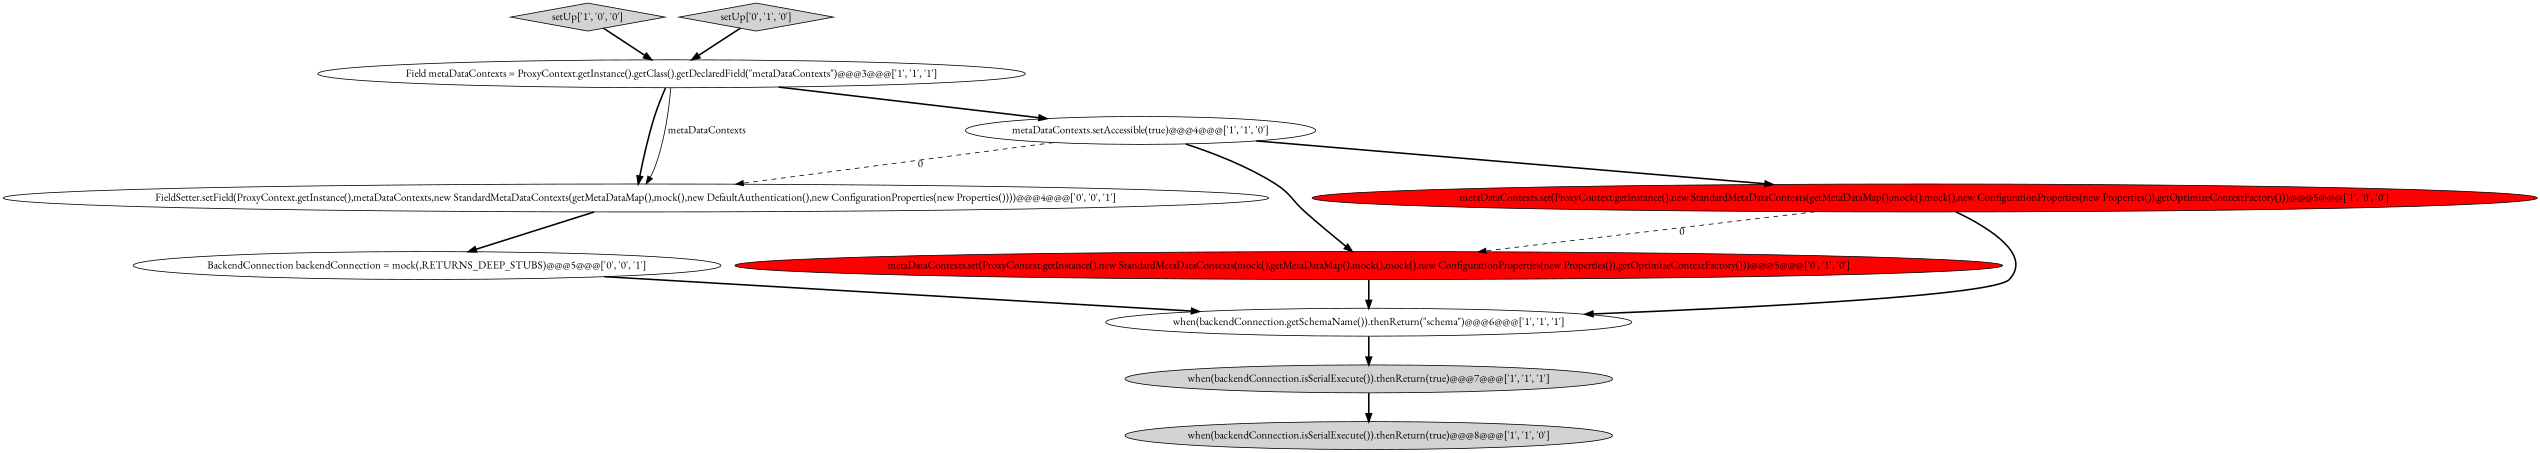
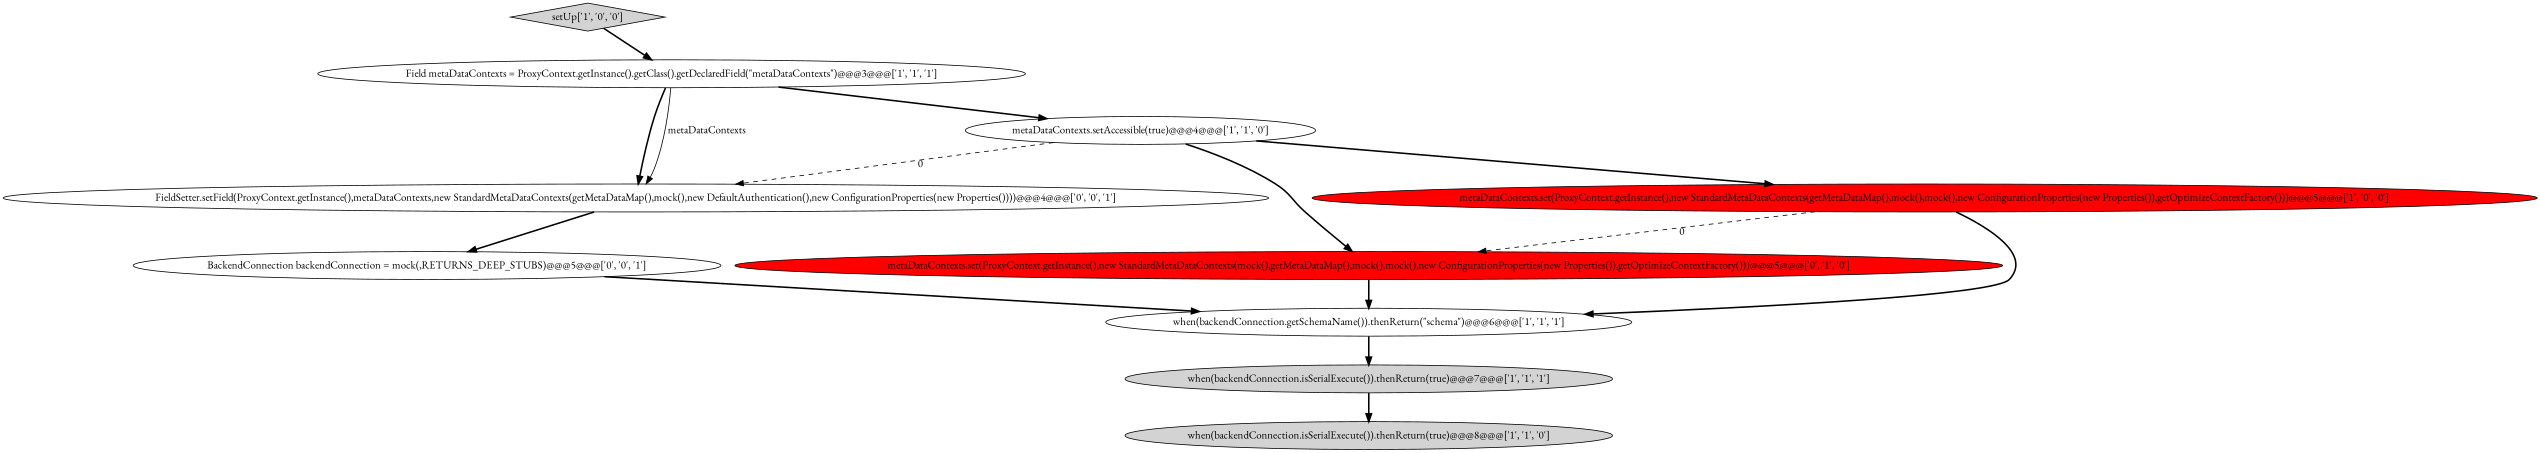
node "setUp['0', '1', '0']": removed
